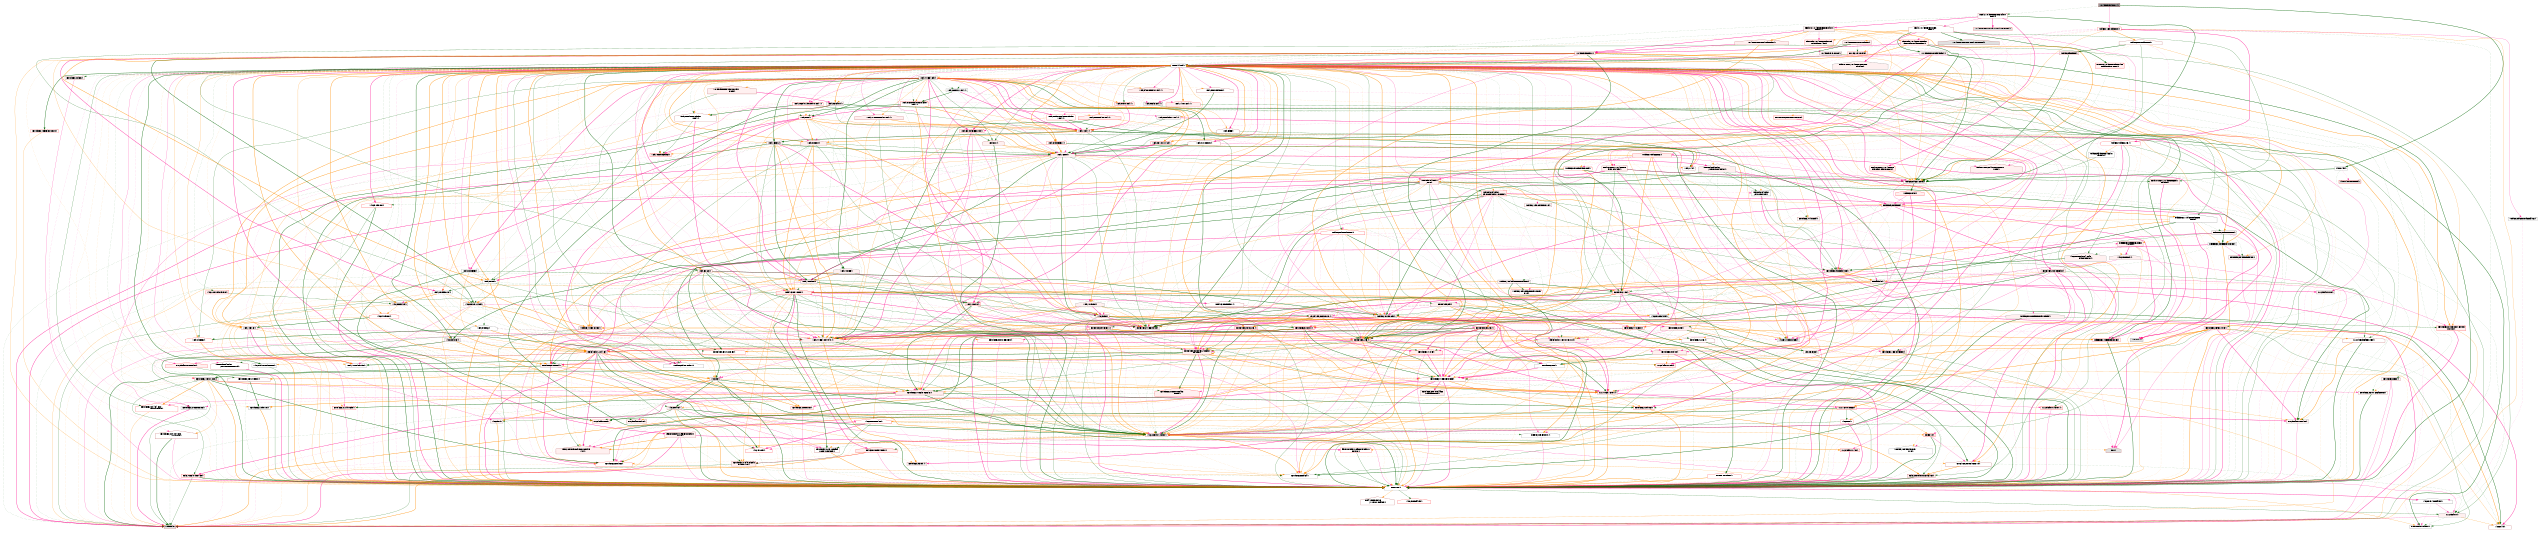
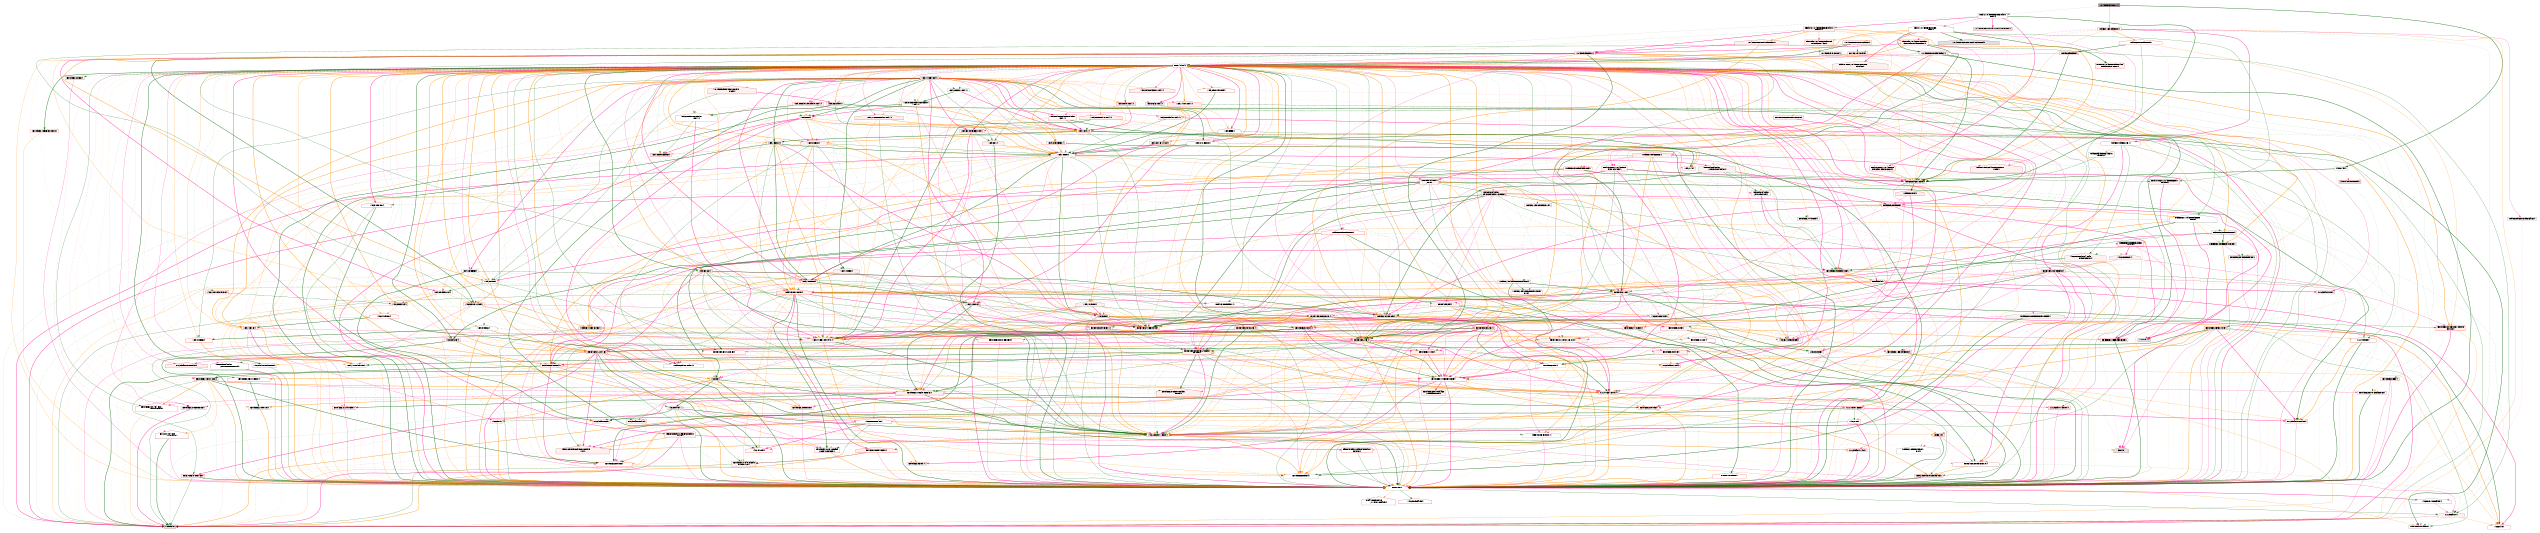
node "HAL/ThreadSafeCounter.h": label "HAL/ThreadSafeCounter.h" -> "HAL/UObject.h"
edge "Templates/RefCounting.h" -> "Serialization/Archive.h": color darkorange -> darkgreen
node "Templates/IsTriviallyCopy Assignable.h": label "Templates/IsTriviallyCopy Assignable.h" -> "Text/IsTriviallyCopy Assignable.h"
